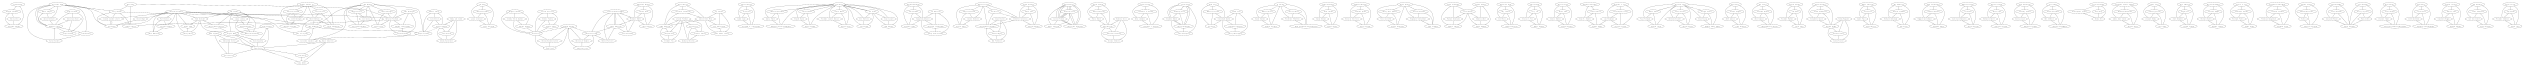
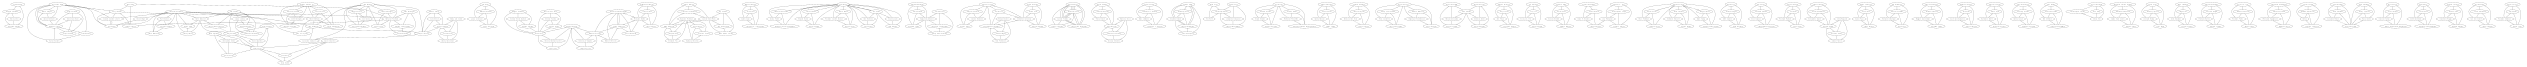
node "Mélanie Laurent": removed
